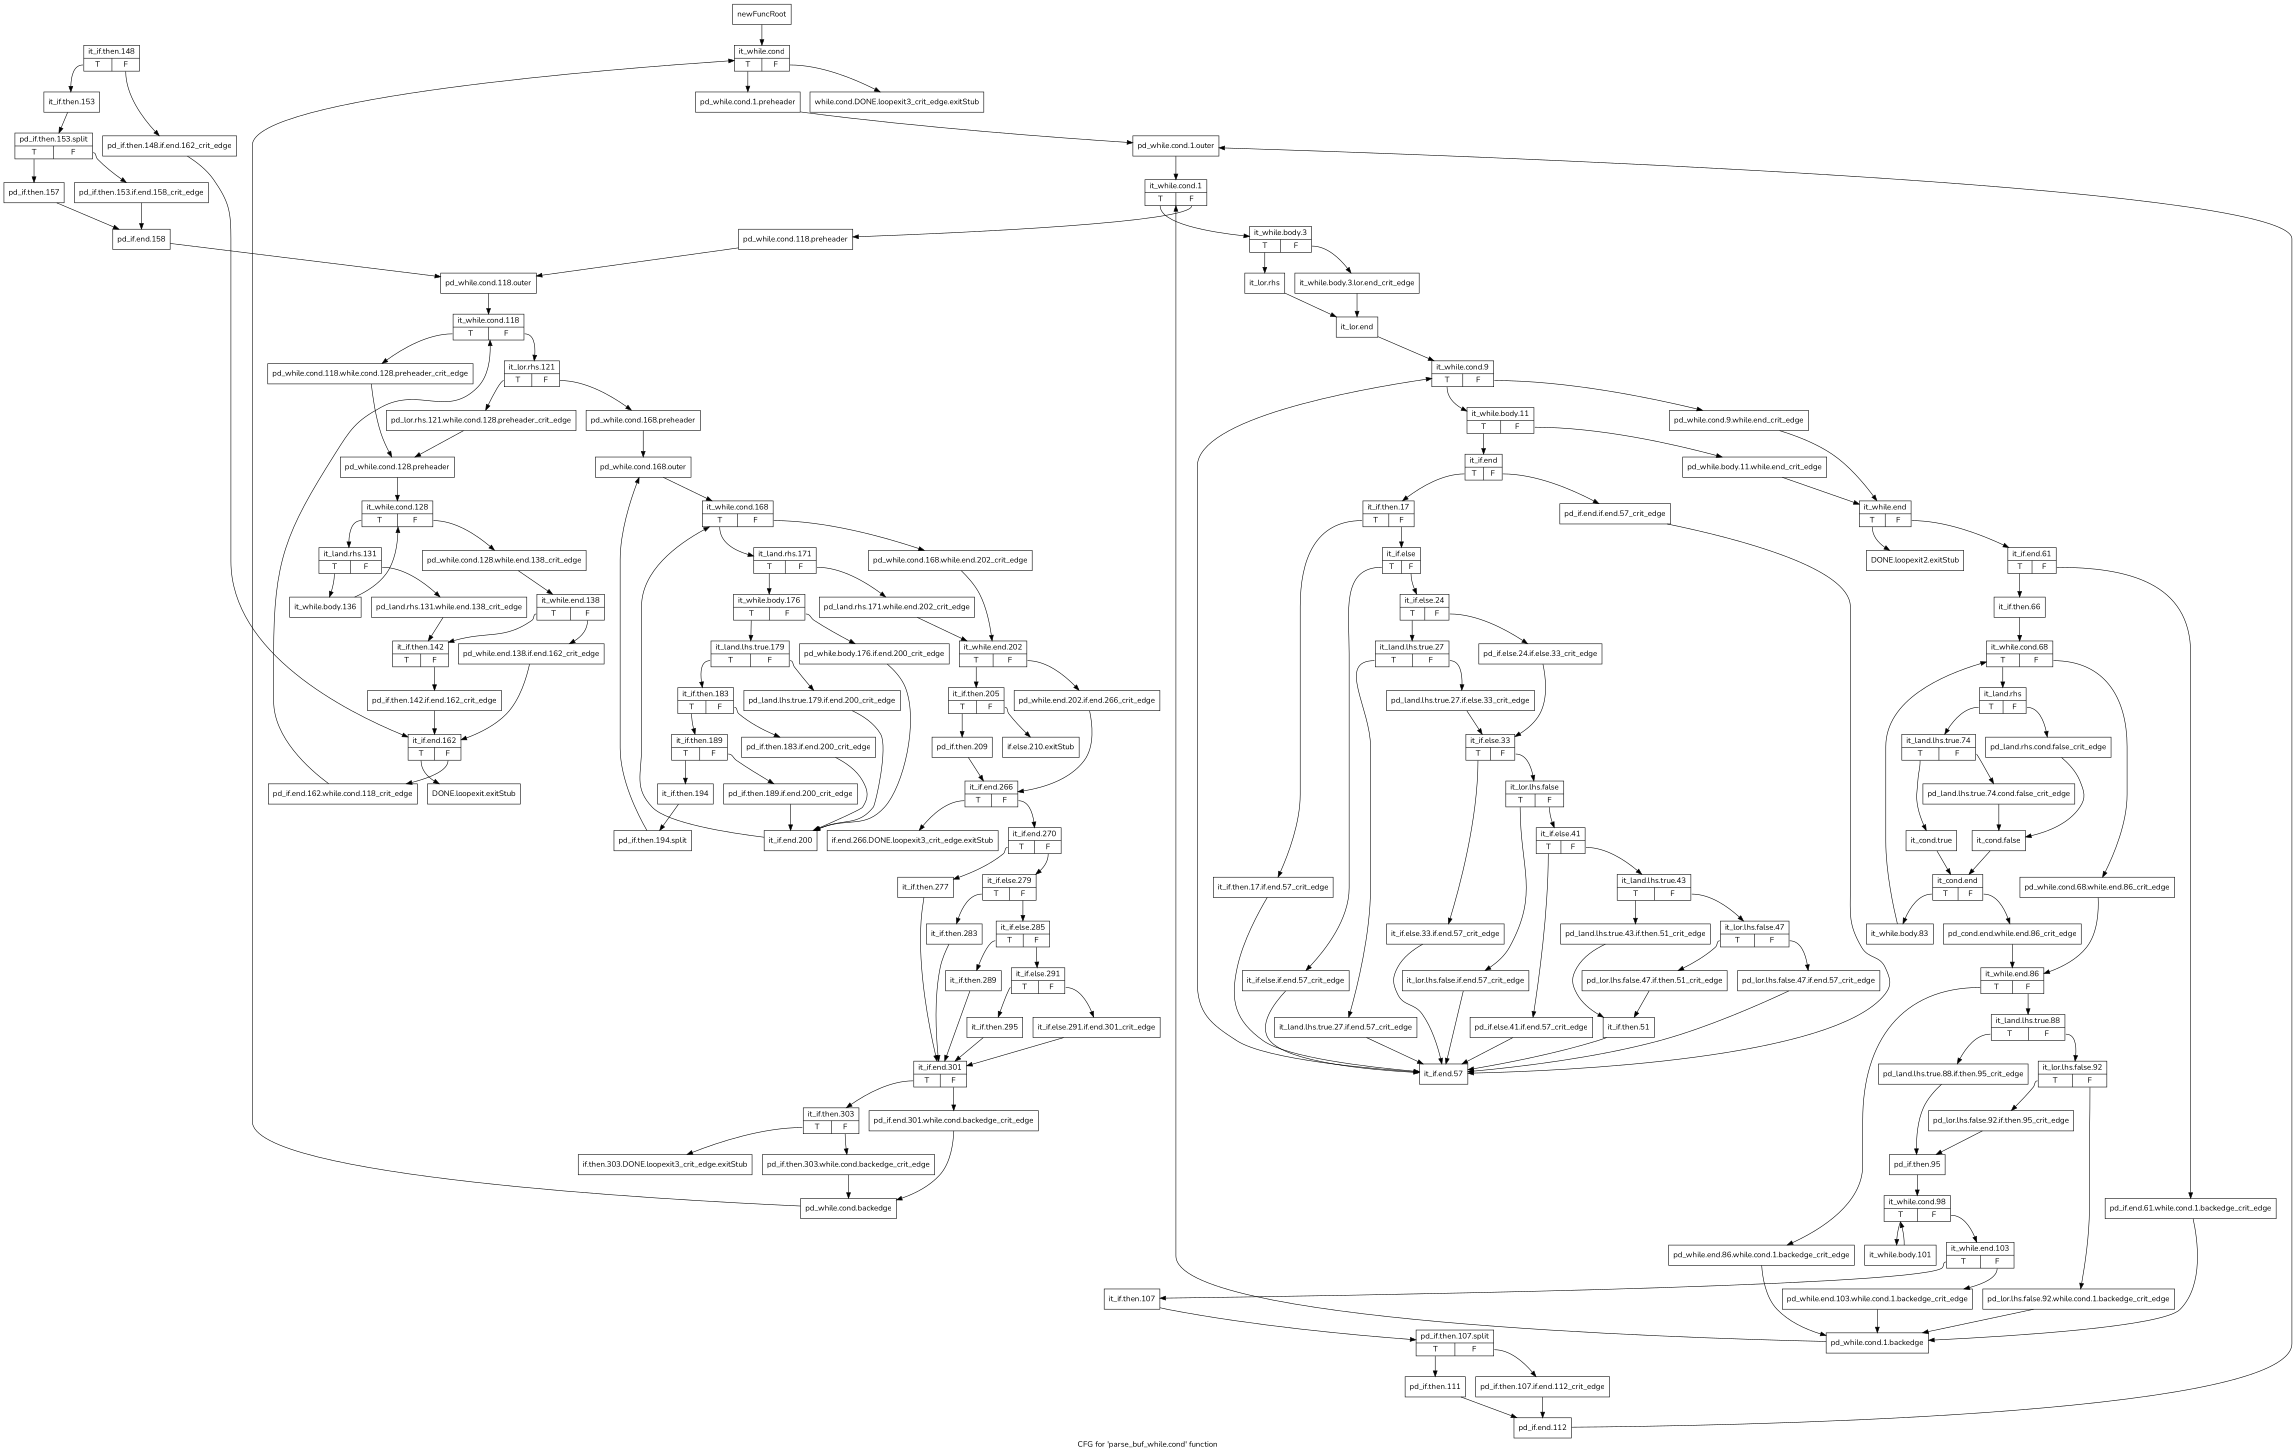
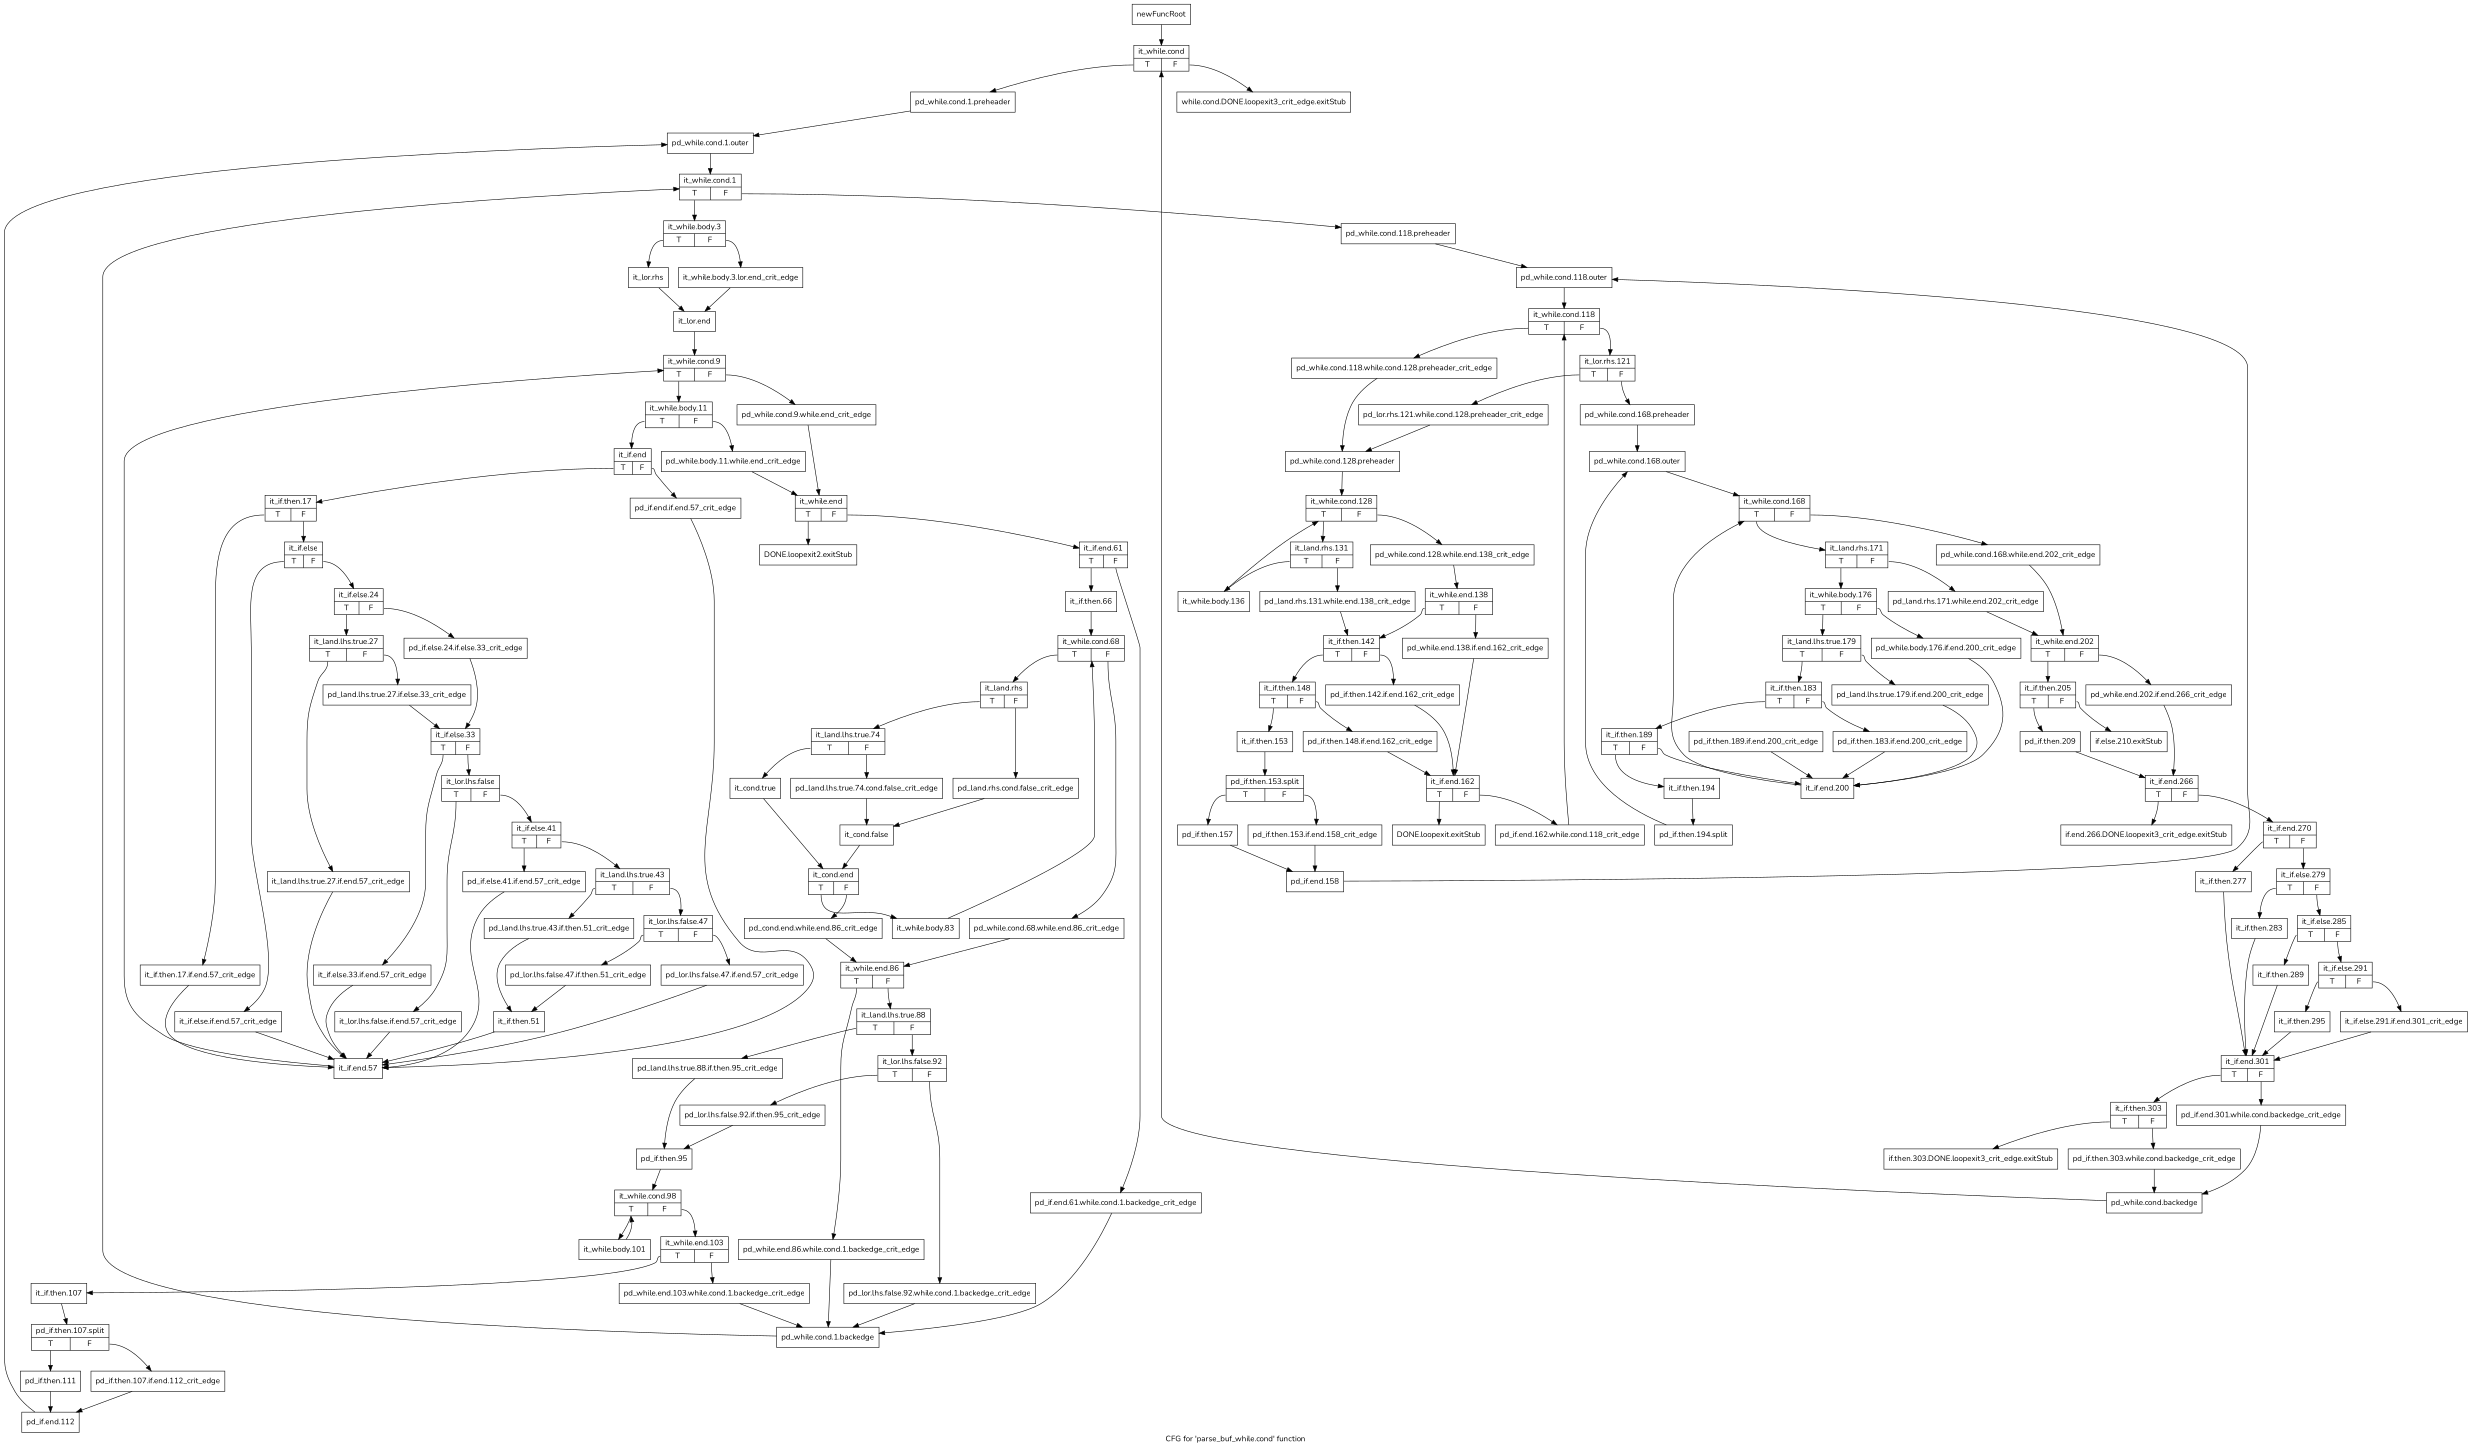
edge "it_if.then.142" -> "it_if.then.148": added
edge "it_if.then.189" -> "pd_if.then.189.if.end.200_crit_edge": now "it_if.then.189" -> "it_if.end.200"
